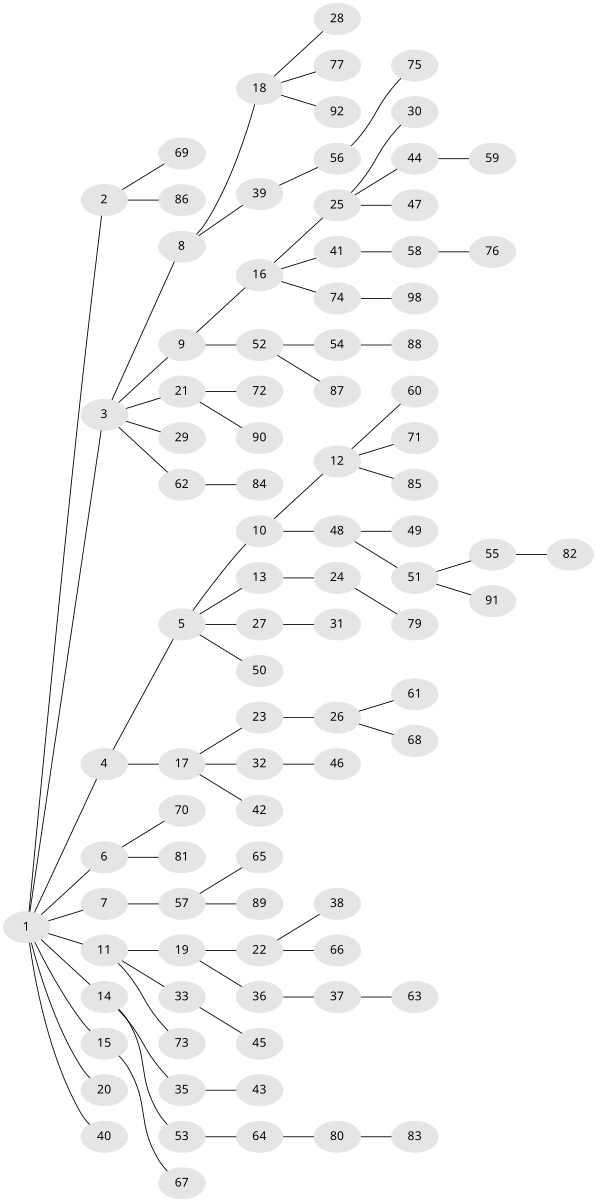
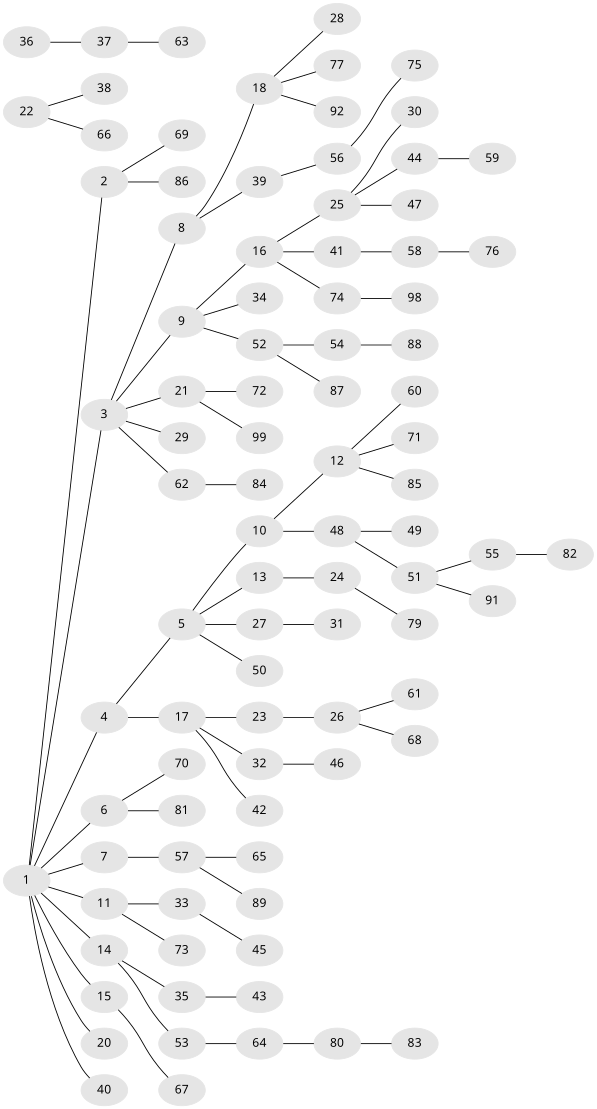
node "34": added
node "90": label "90" -> "99"
node "19": removed
